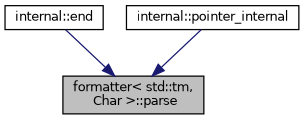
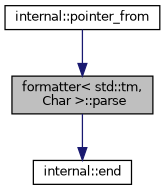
node "internal::pointer_internal": label "internal::pointer_internal" -> "internal::pointer_from"
edge "internal::end" -> "formatter< std::tm, Char >::parse": reversed
